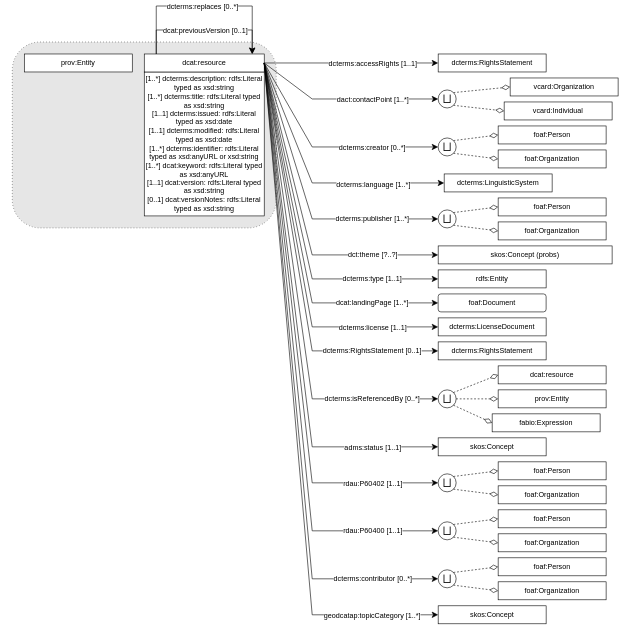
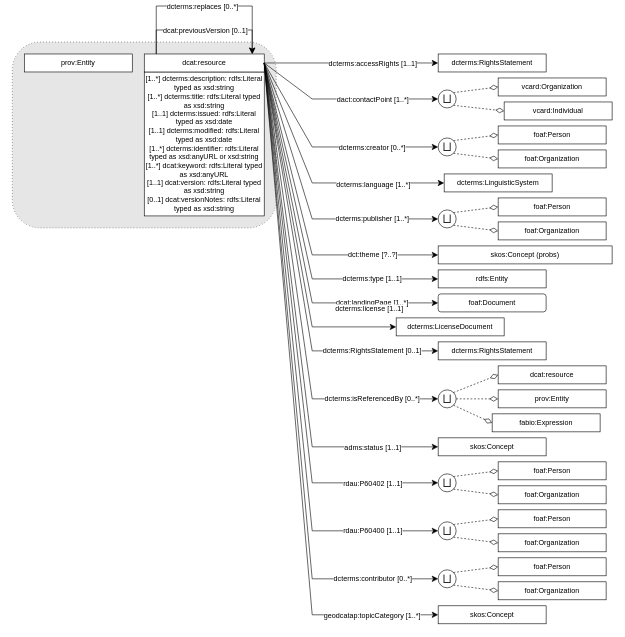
node "vcard:Organization": moved (564, 87) -> (552, 87)
node "dcterms:LicenseDocument": moved (492, 327) -> (450, 327)
